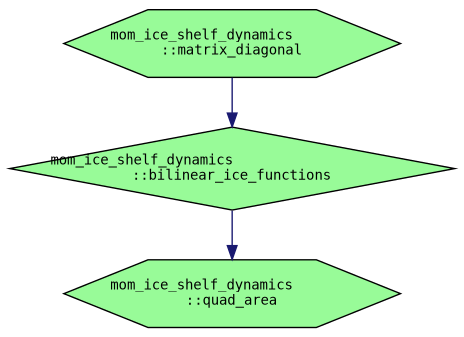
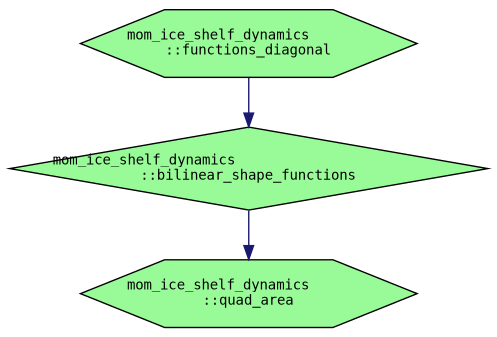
node "mom_ice_shelf_dynamics ::matrix_diagonal": label "mom_ice_shelf_dynamics ::matrix_diagonal" -> "mom_ice_shelf_dynamics ::functions_diagonal"
node "mom_ice_shelf_dynamics ::bilinear_ice_functions": label "mom_ice_shelf_dynamics ::bilinear_ice_functions" -> "mom_ice_shelf_dynamics ::bilinear_shape_functions"
